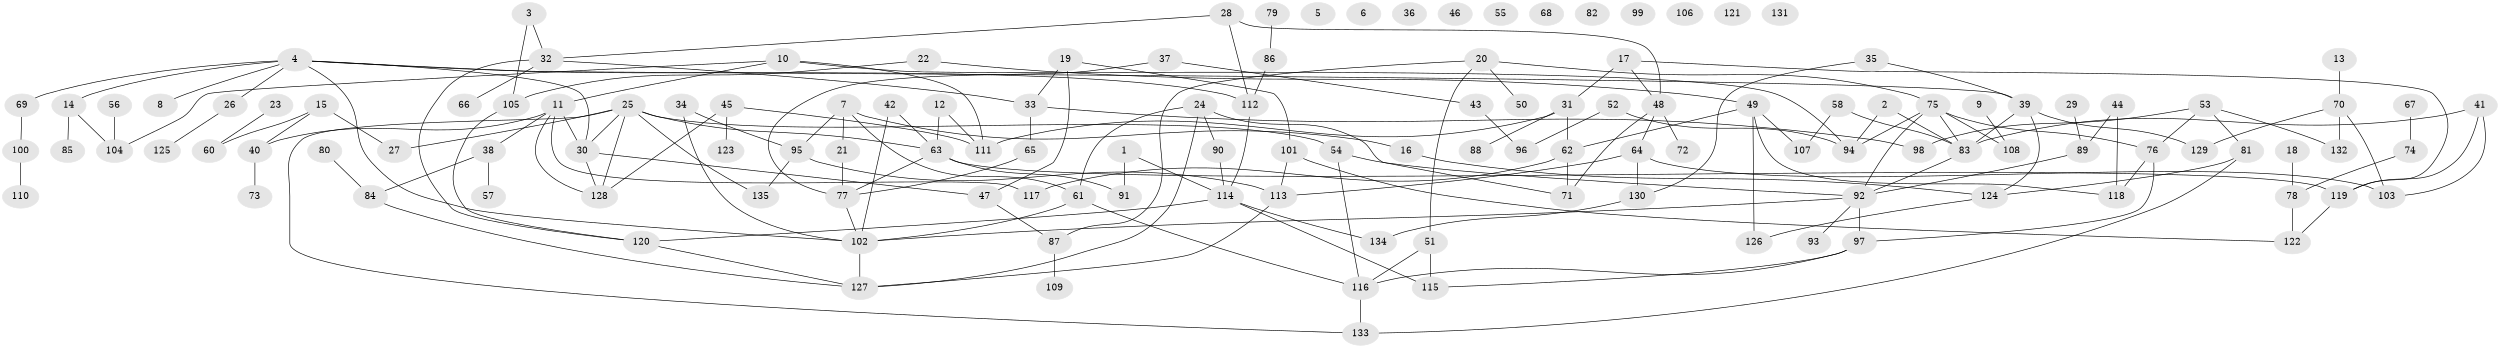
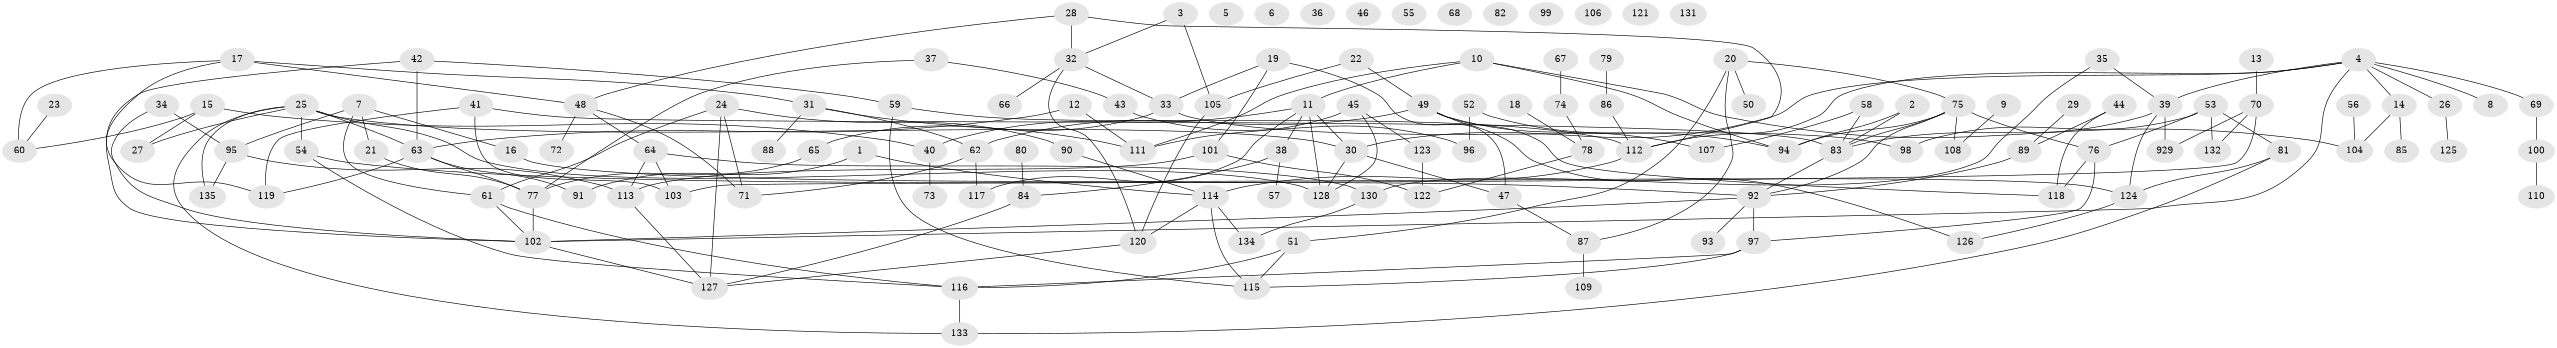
edge "17" -- "60": added
node "59": added
node "129": label "129" -> "929"
edge "119" -- "122": now "123" -- "122"
